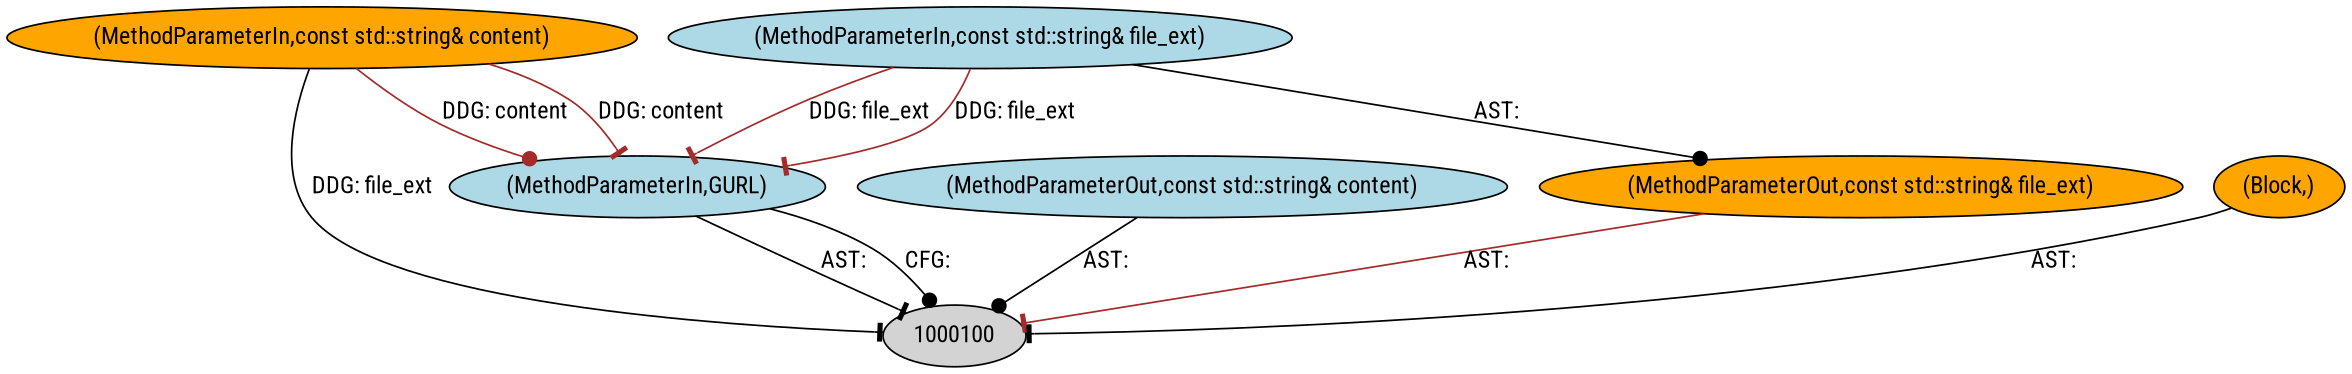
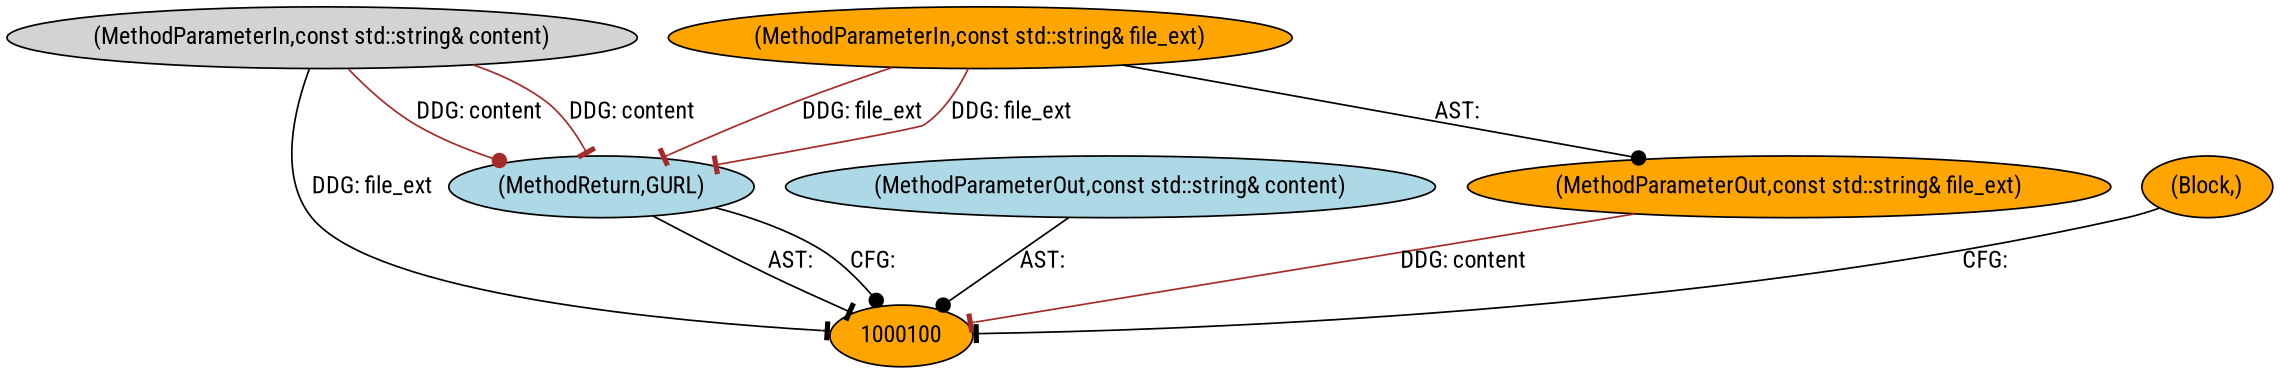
node "(MethodParameterIn,const std::string& content)": fillcolor orange -> lightgrey
node "(MethodParameterIn,const std::string& file_ext)": fillcolor lightblue -> orange
node "(MethodParameterIn,GURL)": label "(MethodParameterIn,GURL)" -> "(MethodReturn,GURL)"
edge "(MethodParameterOut,const std::string& file_ext)" -> "1000100": label "AST: " -> "DDG: content"
edge "(Block,)" -> "1000100": label "AST: " -> "CFG: "
node "1000100": fillcolor lightgrey -> orange
